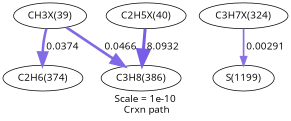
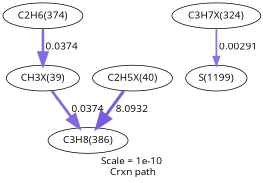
edge "CH3X(39)" -> "C2H6(374)": reversed
edge "CH3X(39)" -> "C3H8(386)": label " 0.0466" -> " 0.0374"
